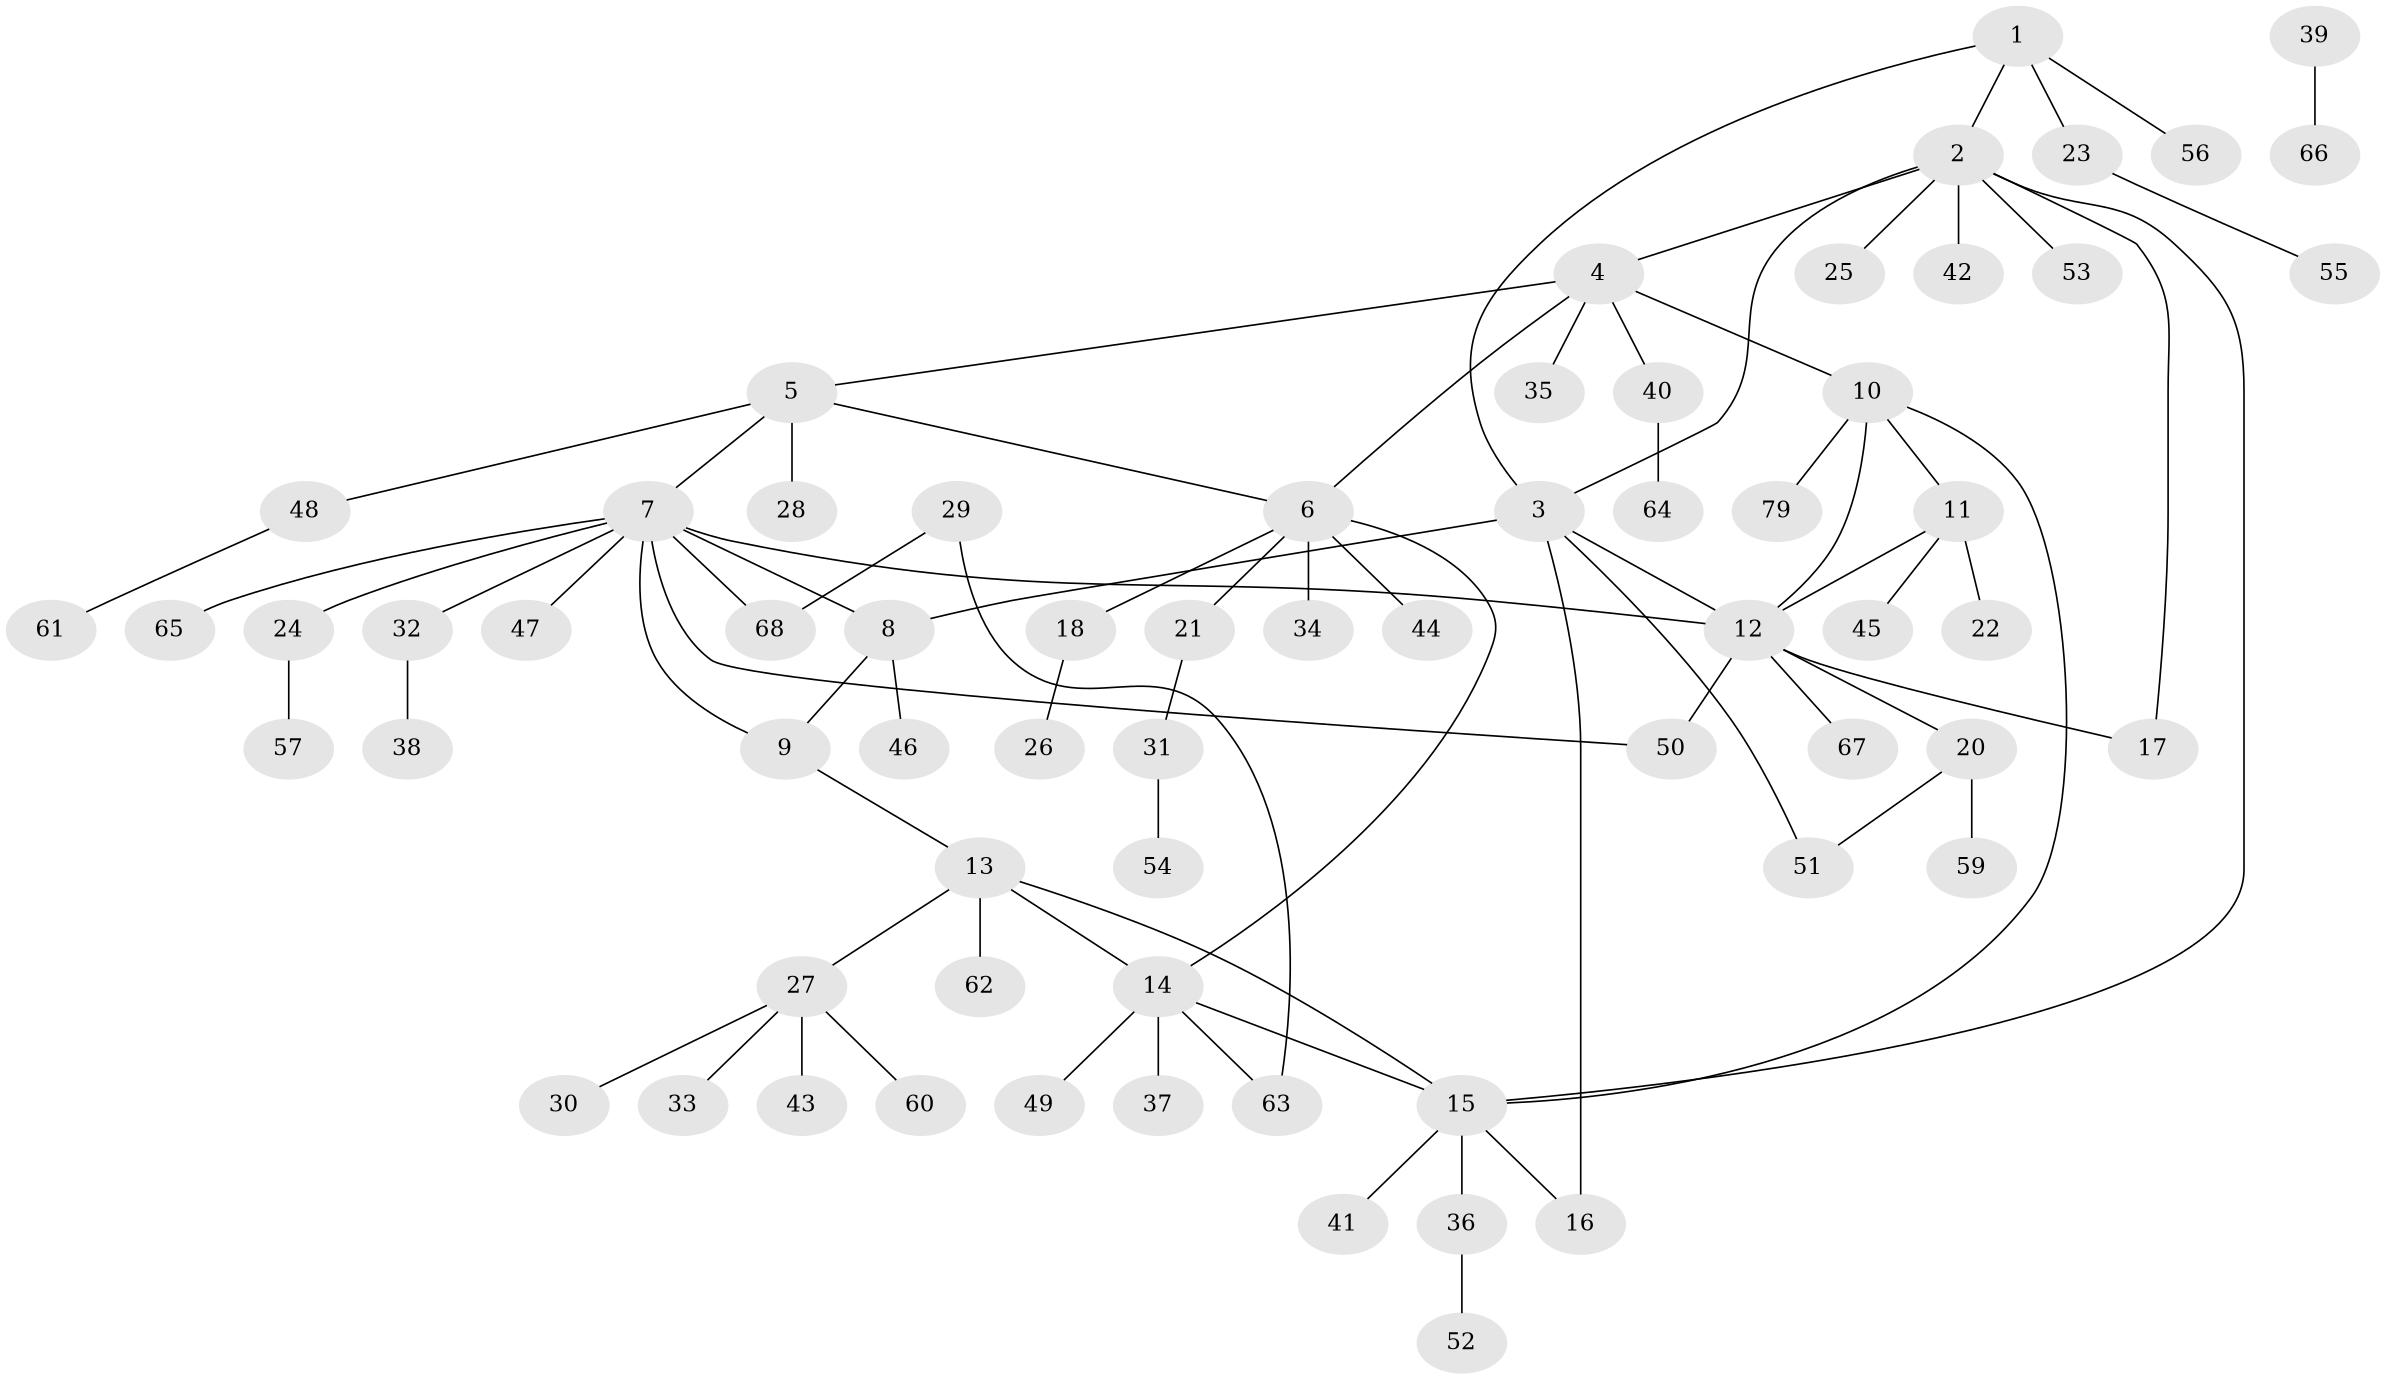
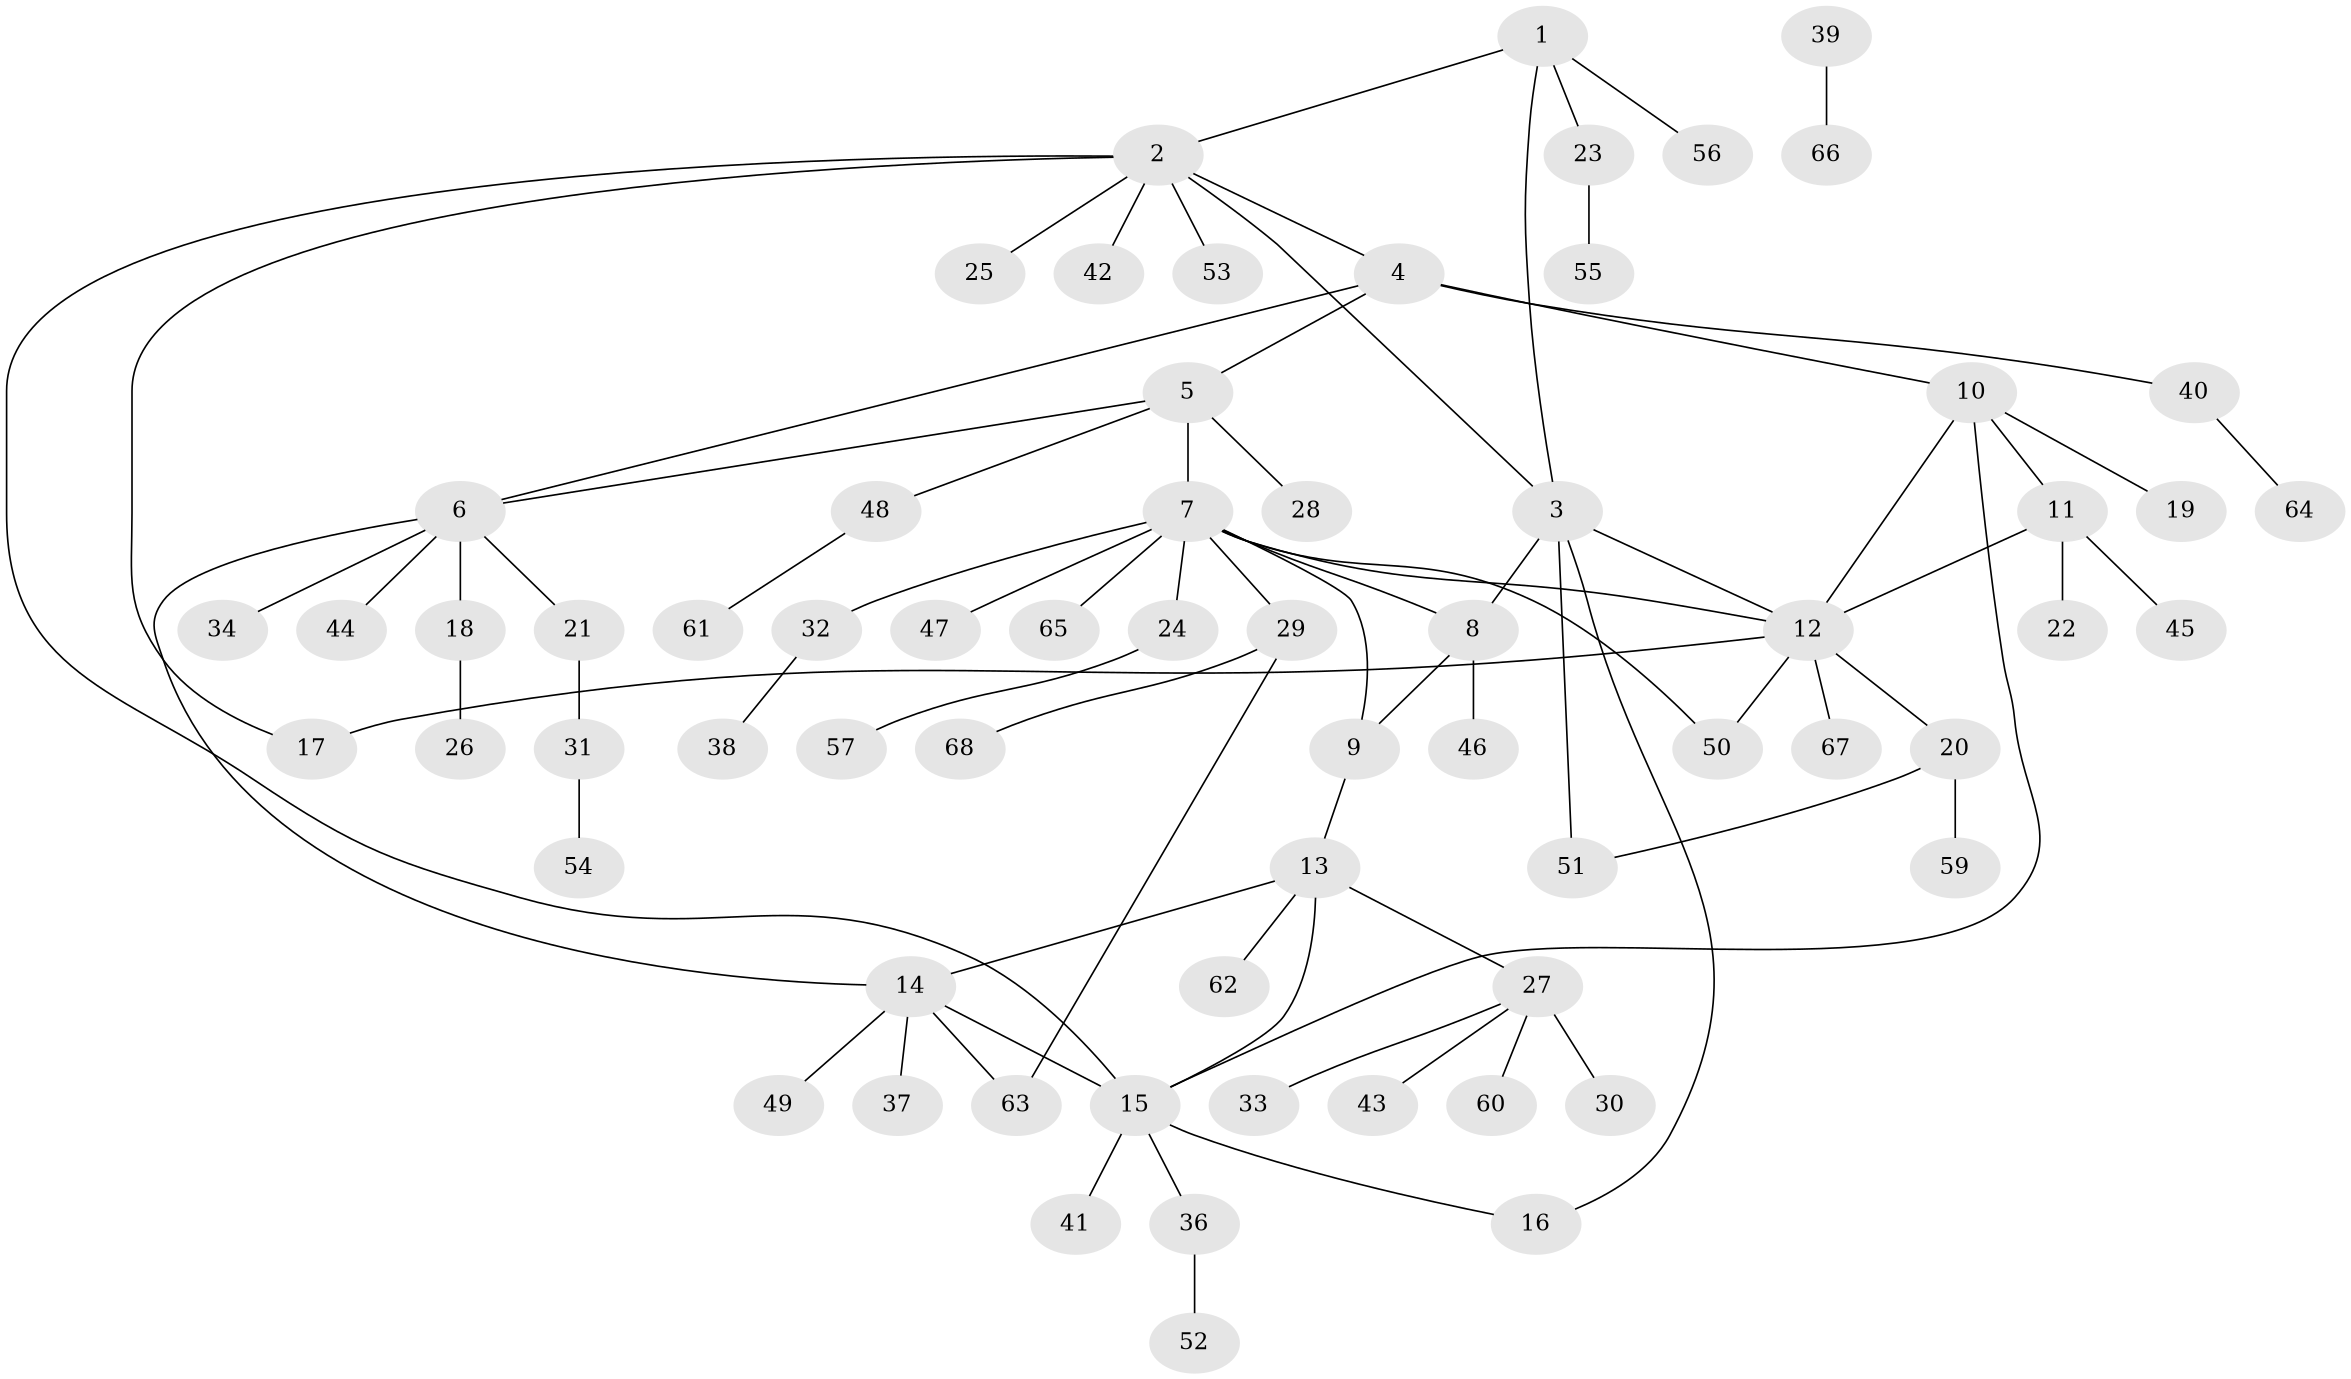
node "35": removed
node "79": label "79" -> "19"
edge "7" -- "68": now "7" -- "29"
